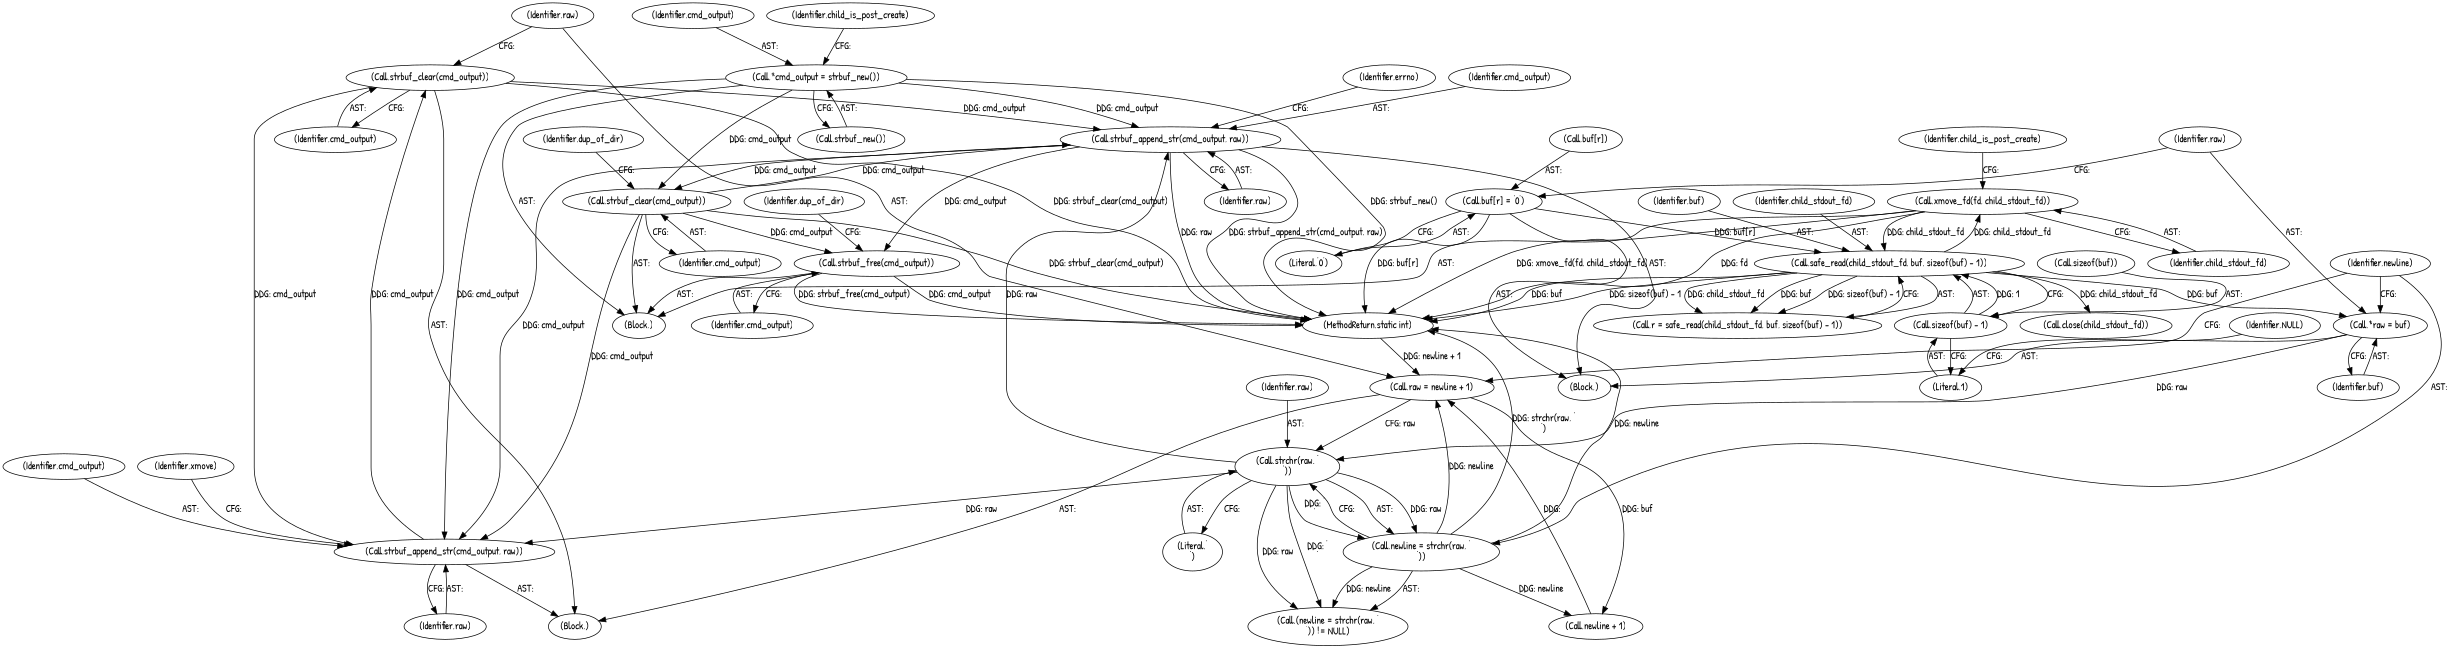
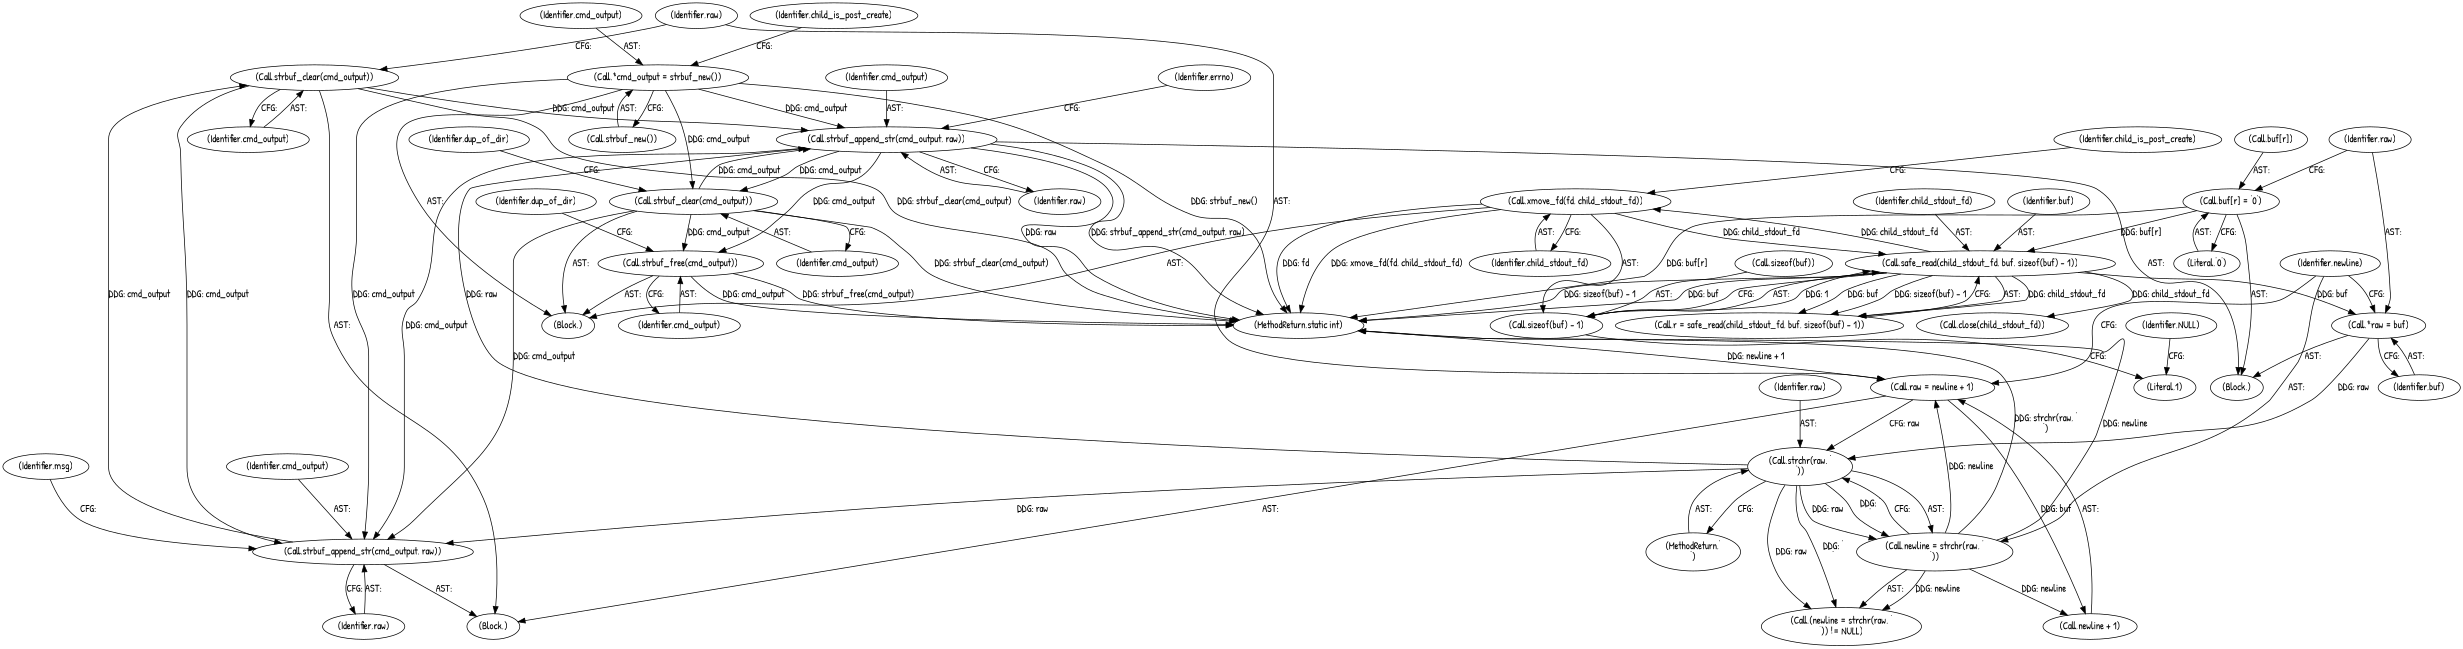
edge "(Literal,1)" -> "(Call,sizeof(buf) - 1)": now "(Call,xmove_fd(fd, child_stdout_fd))" -> "(Call,sizeof(buf) - 1)"
node "(Identifier,xmove)": label "(Identifier,xmove)" -> "(Identifier,msg)"
edge "(Call,newline + 1)" -> "(Call,raw = newline + 1)": label "DDG: " -> "AST: "
node "(Literal,' ')": label "(Literal,' ')" -> "(MethodReturn,' ')"
